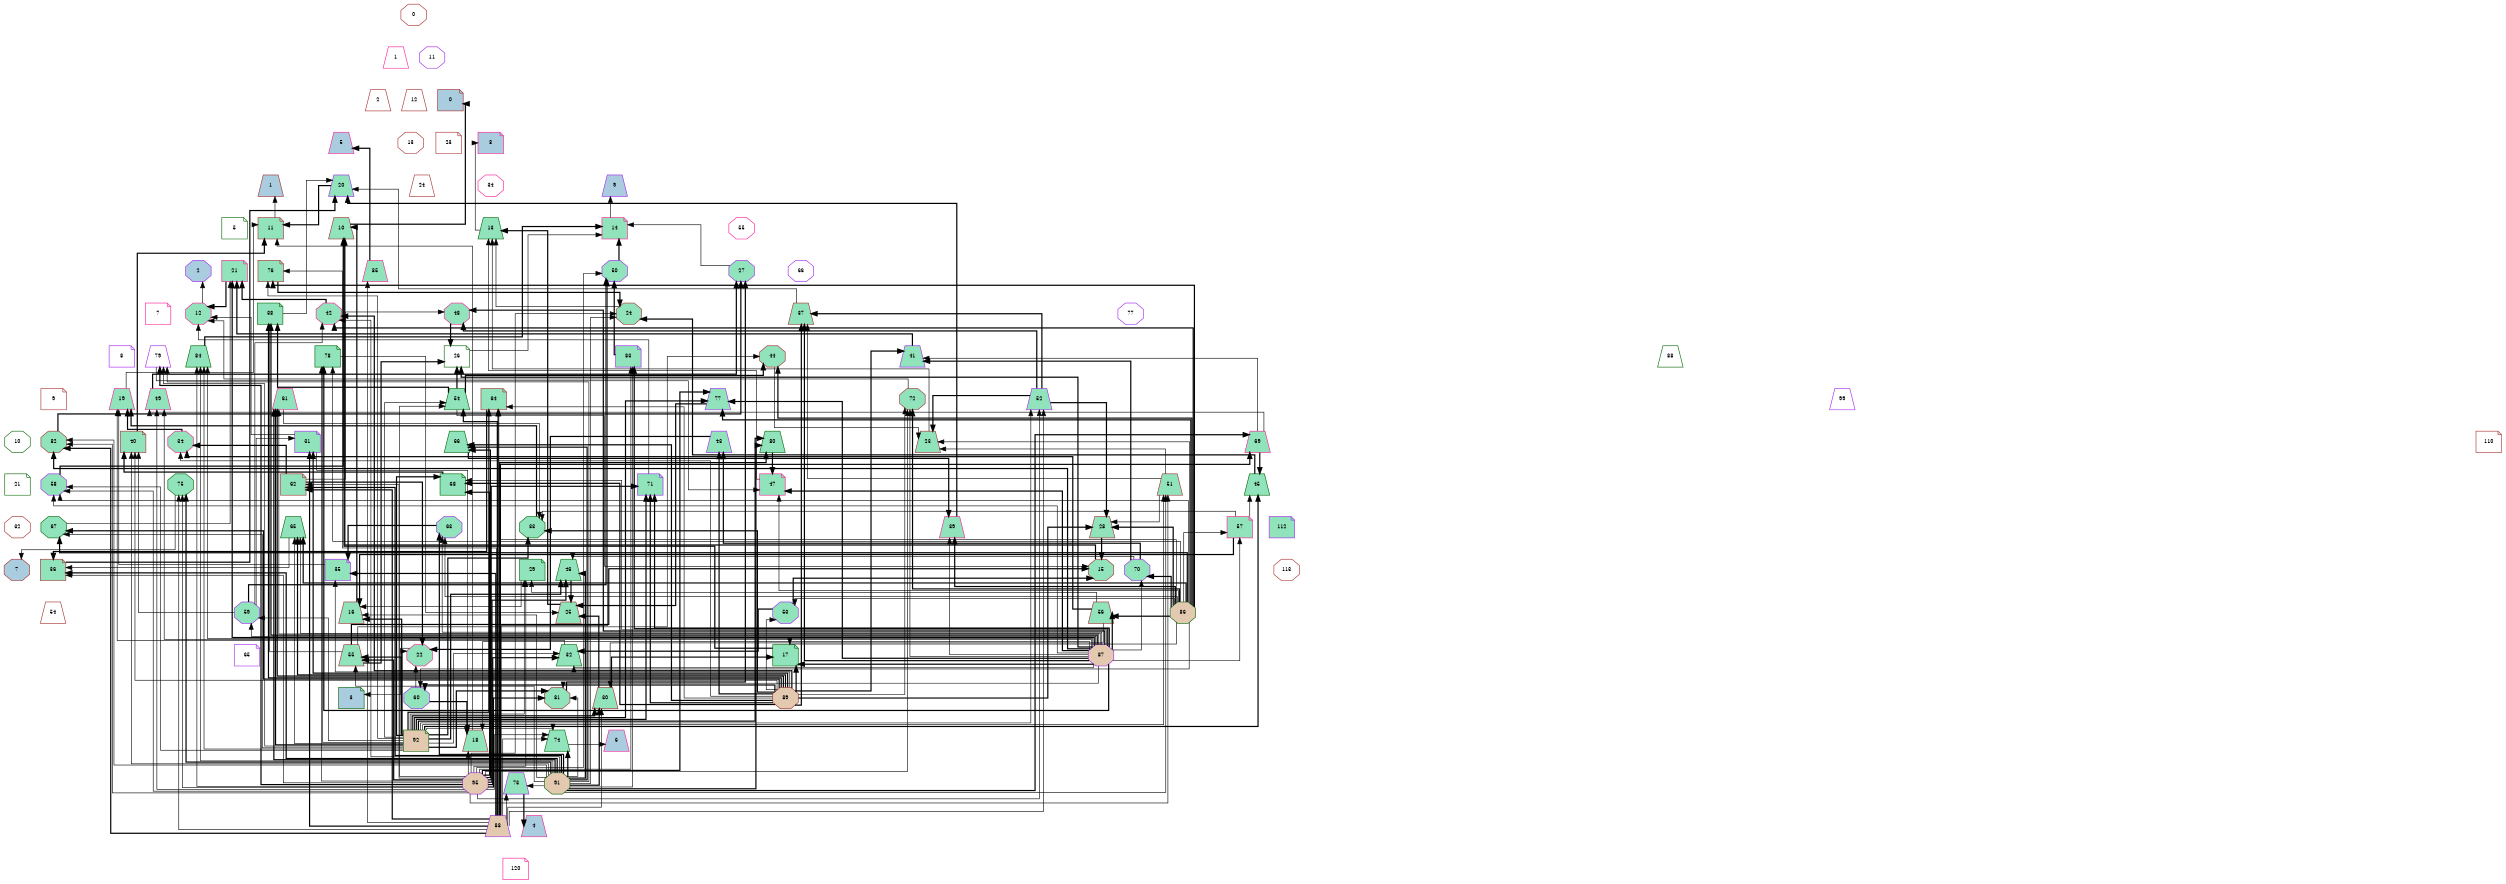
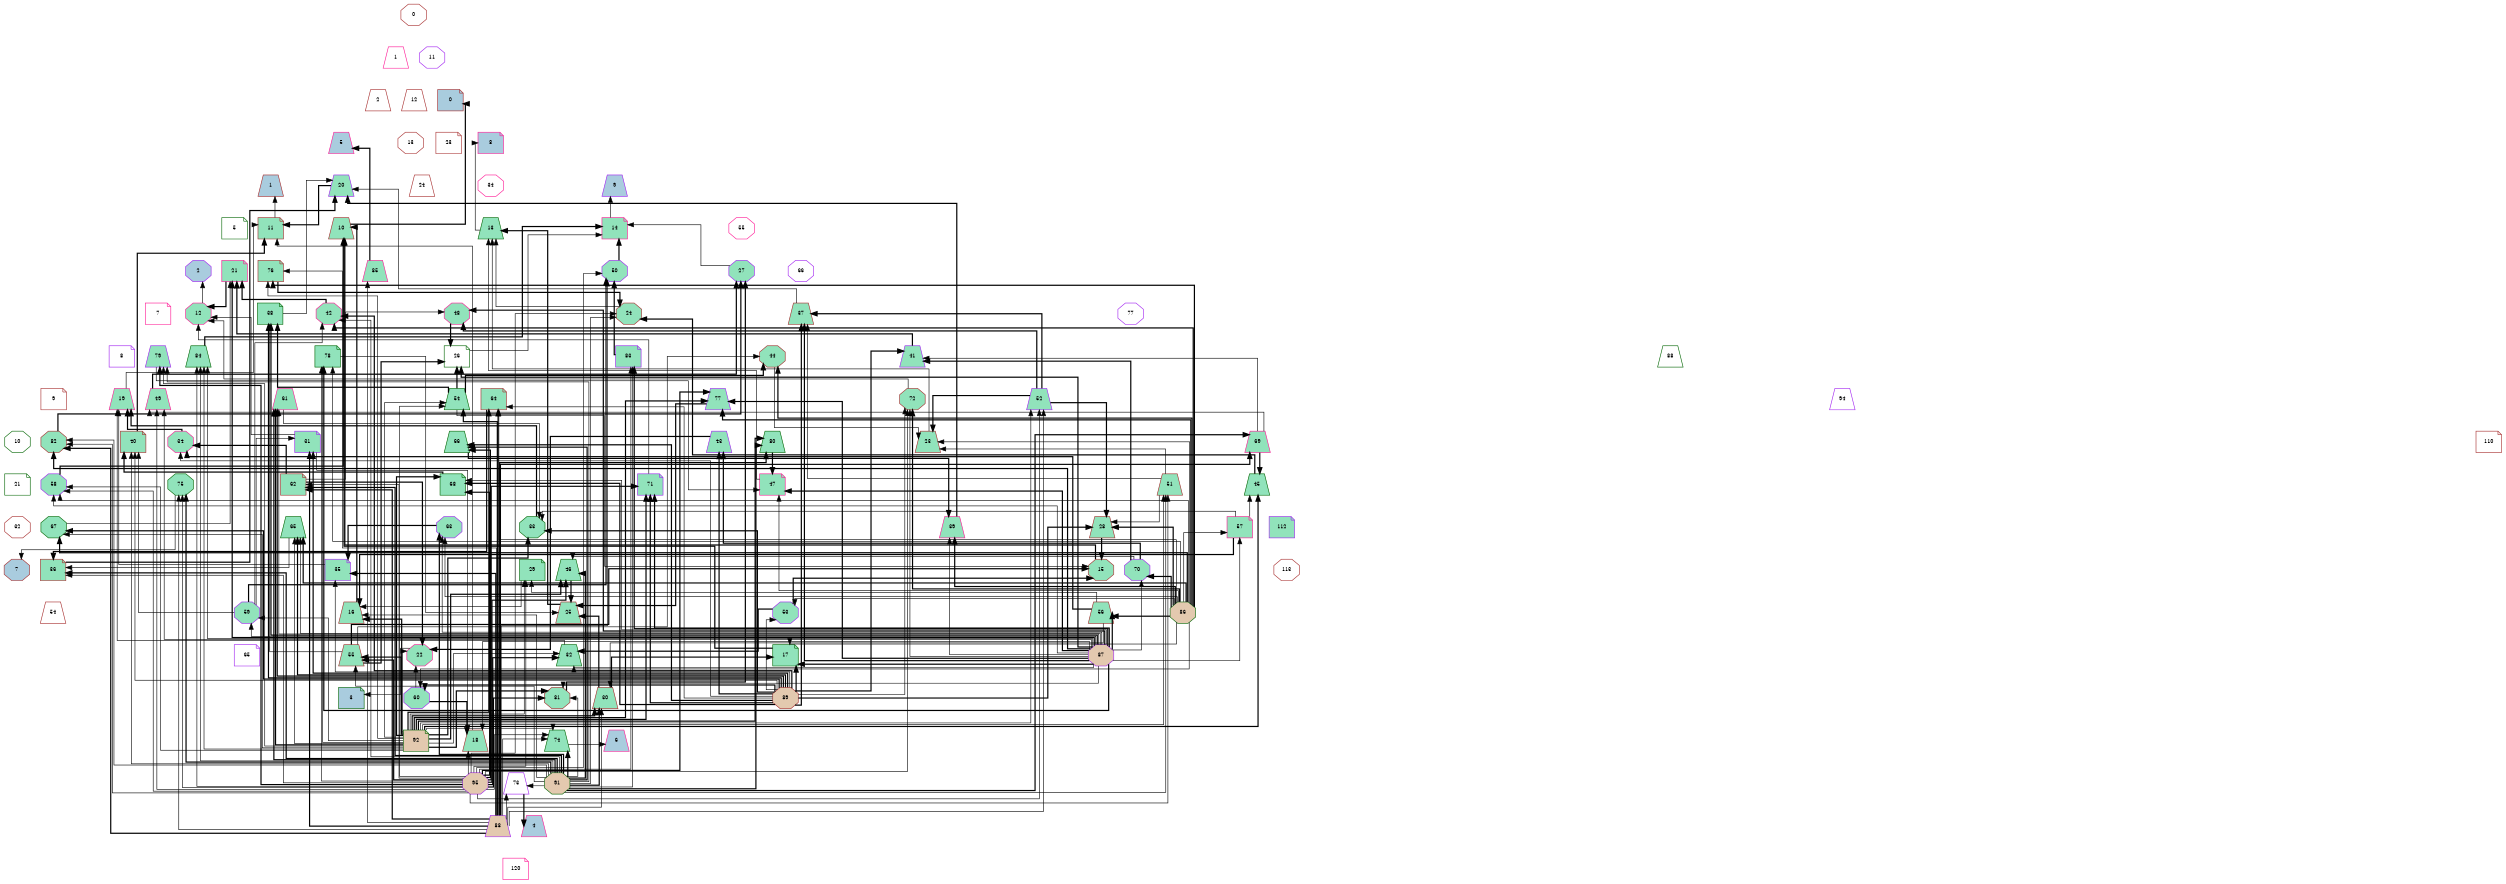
node "79": fillcolor #ffffff -> #91e3bb
node "99": label "99" -> "94"
node "73": fillcolor #91e3bb -> #ffffff
